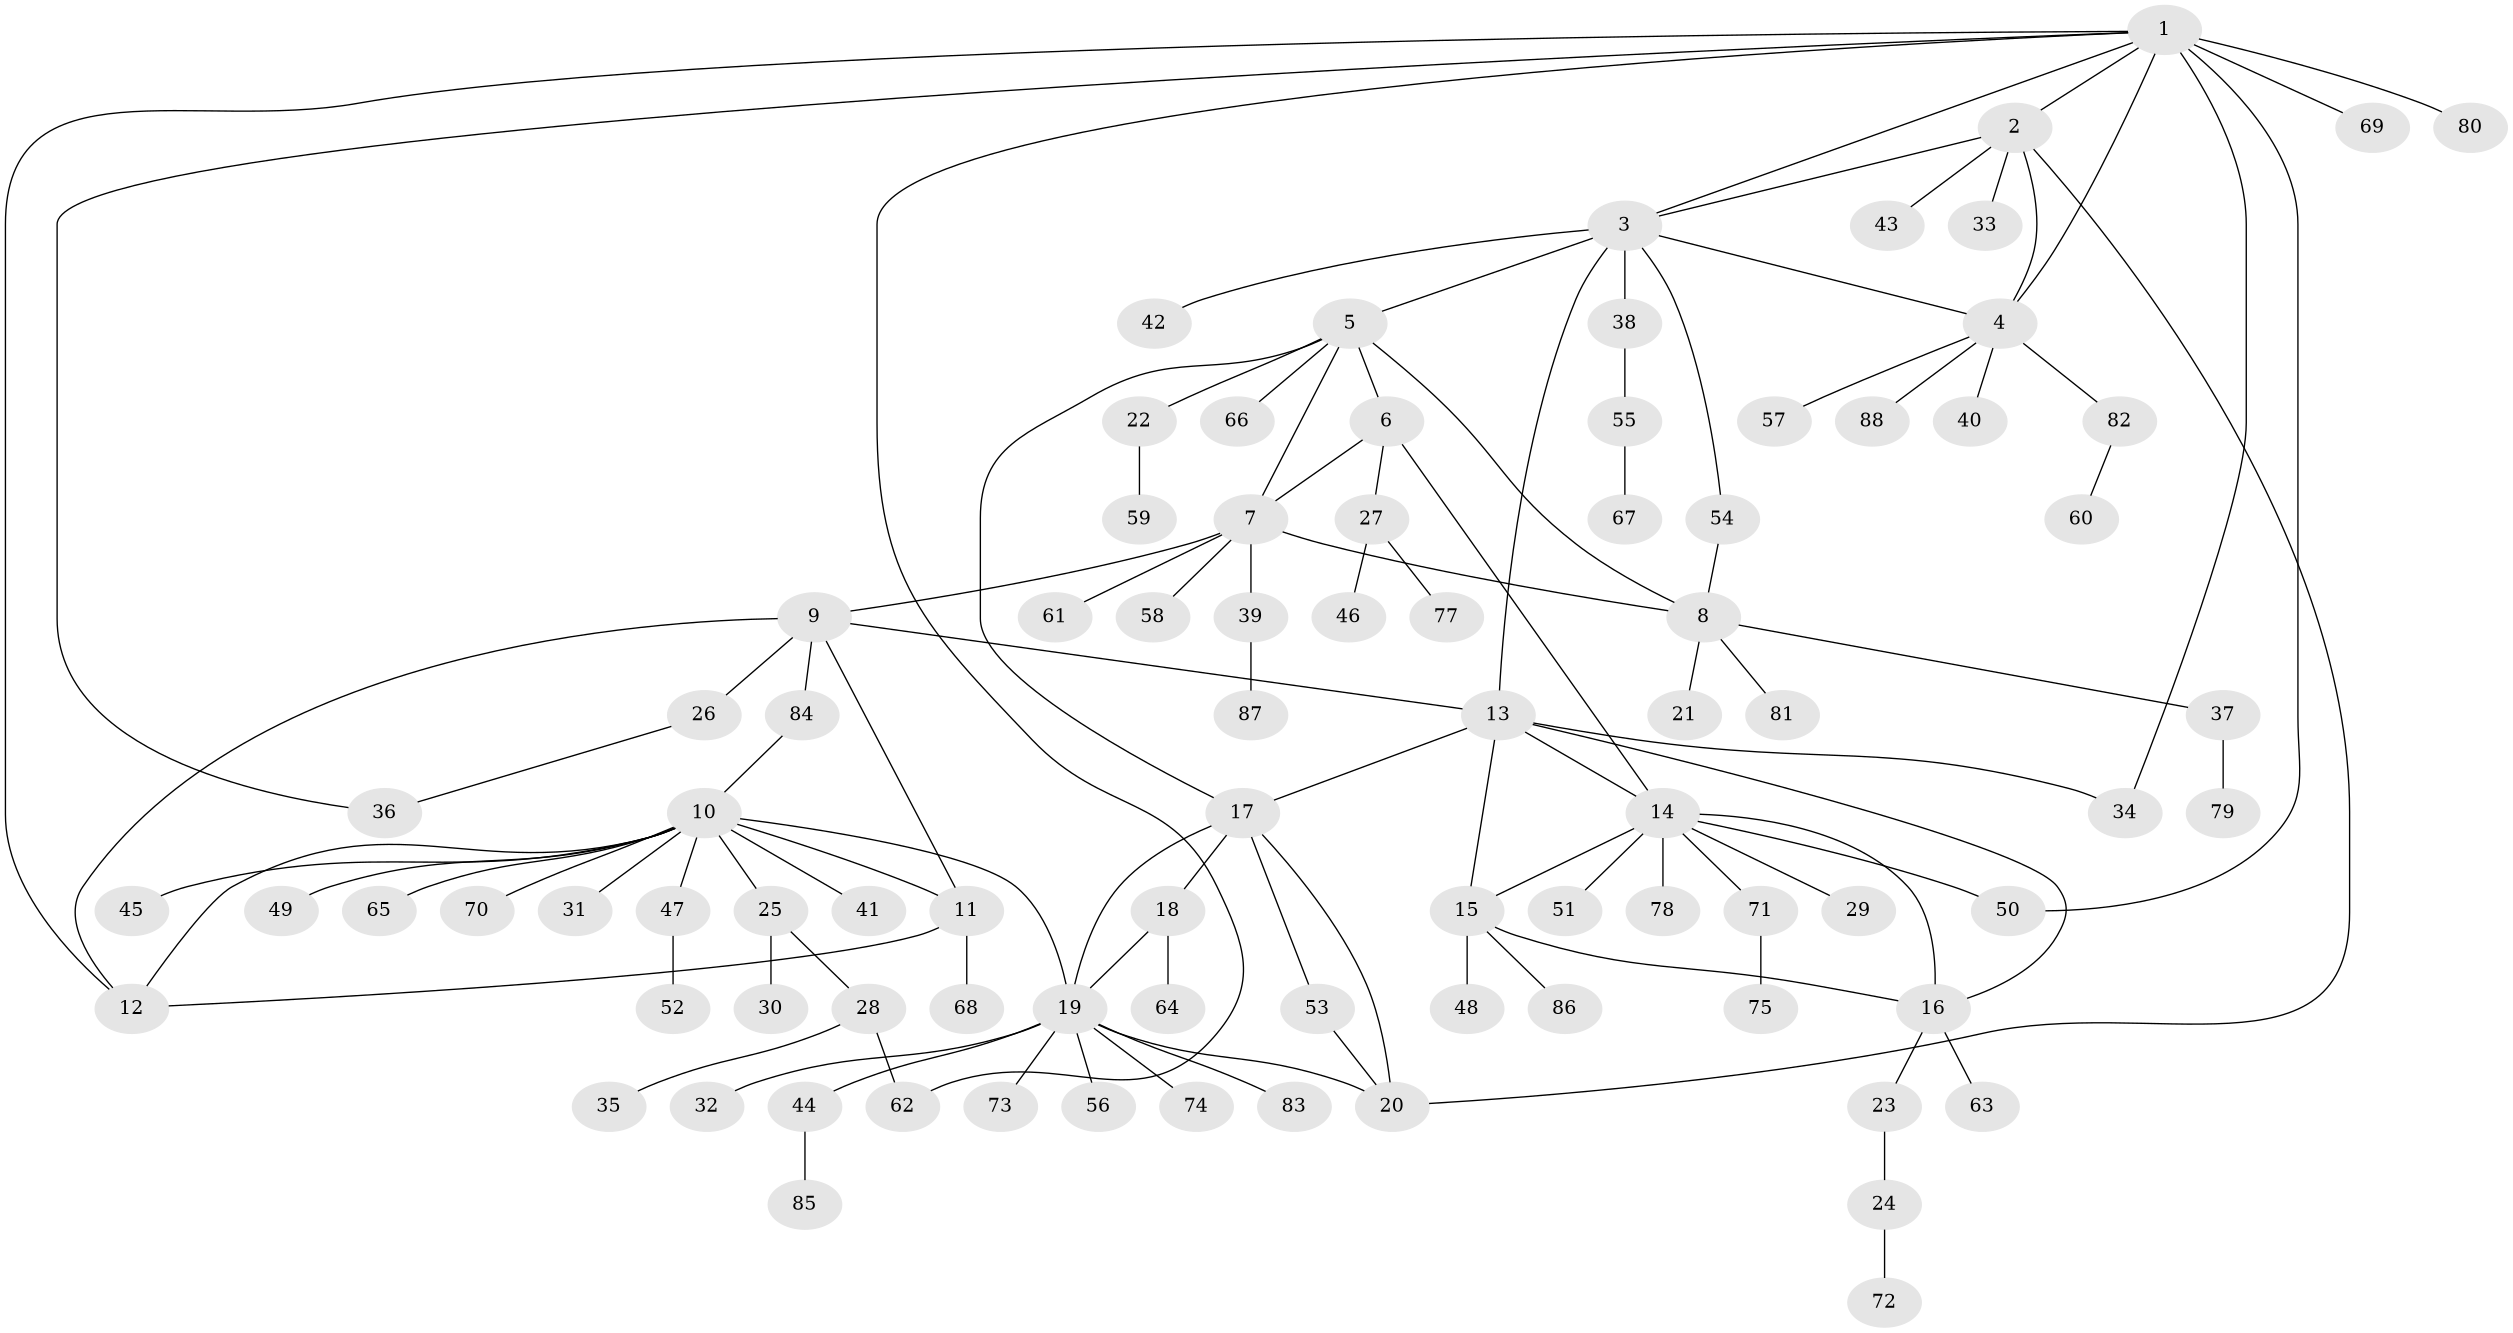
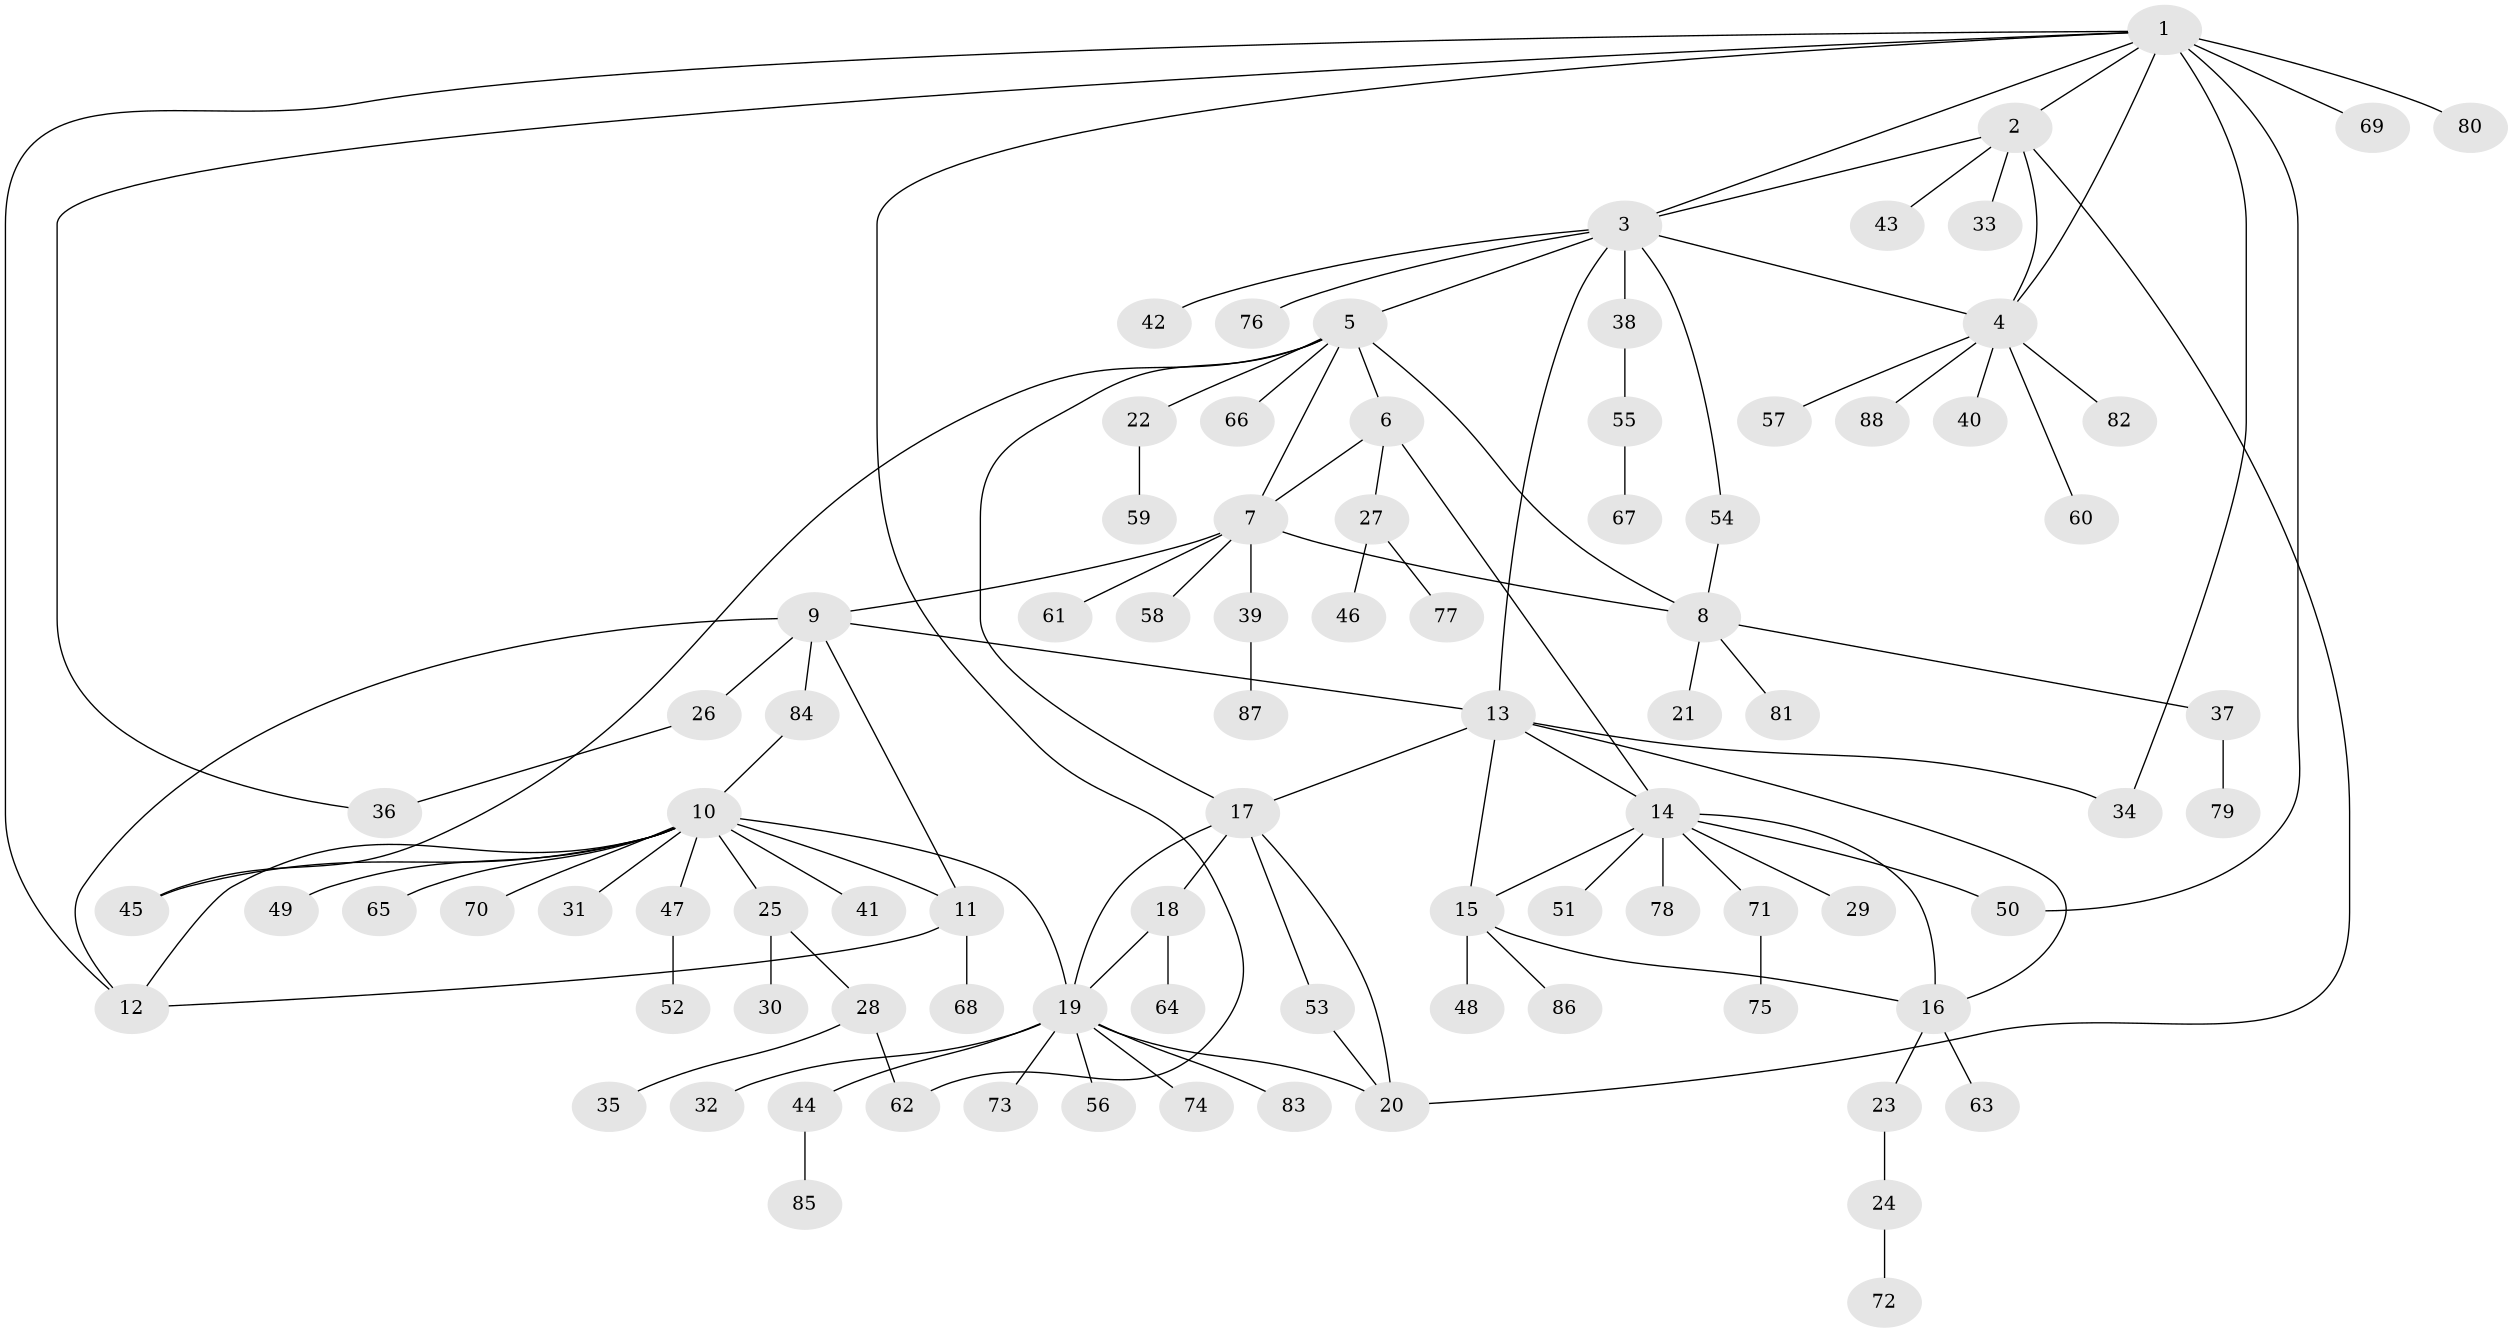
node "76": added
edge "82" -- "60": now "4" -- "60"
edge "5" -- "45": added
